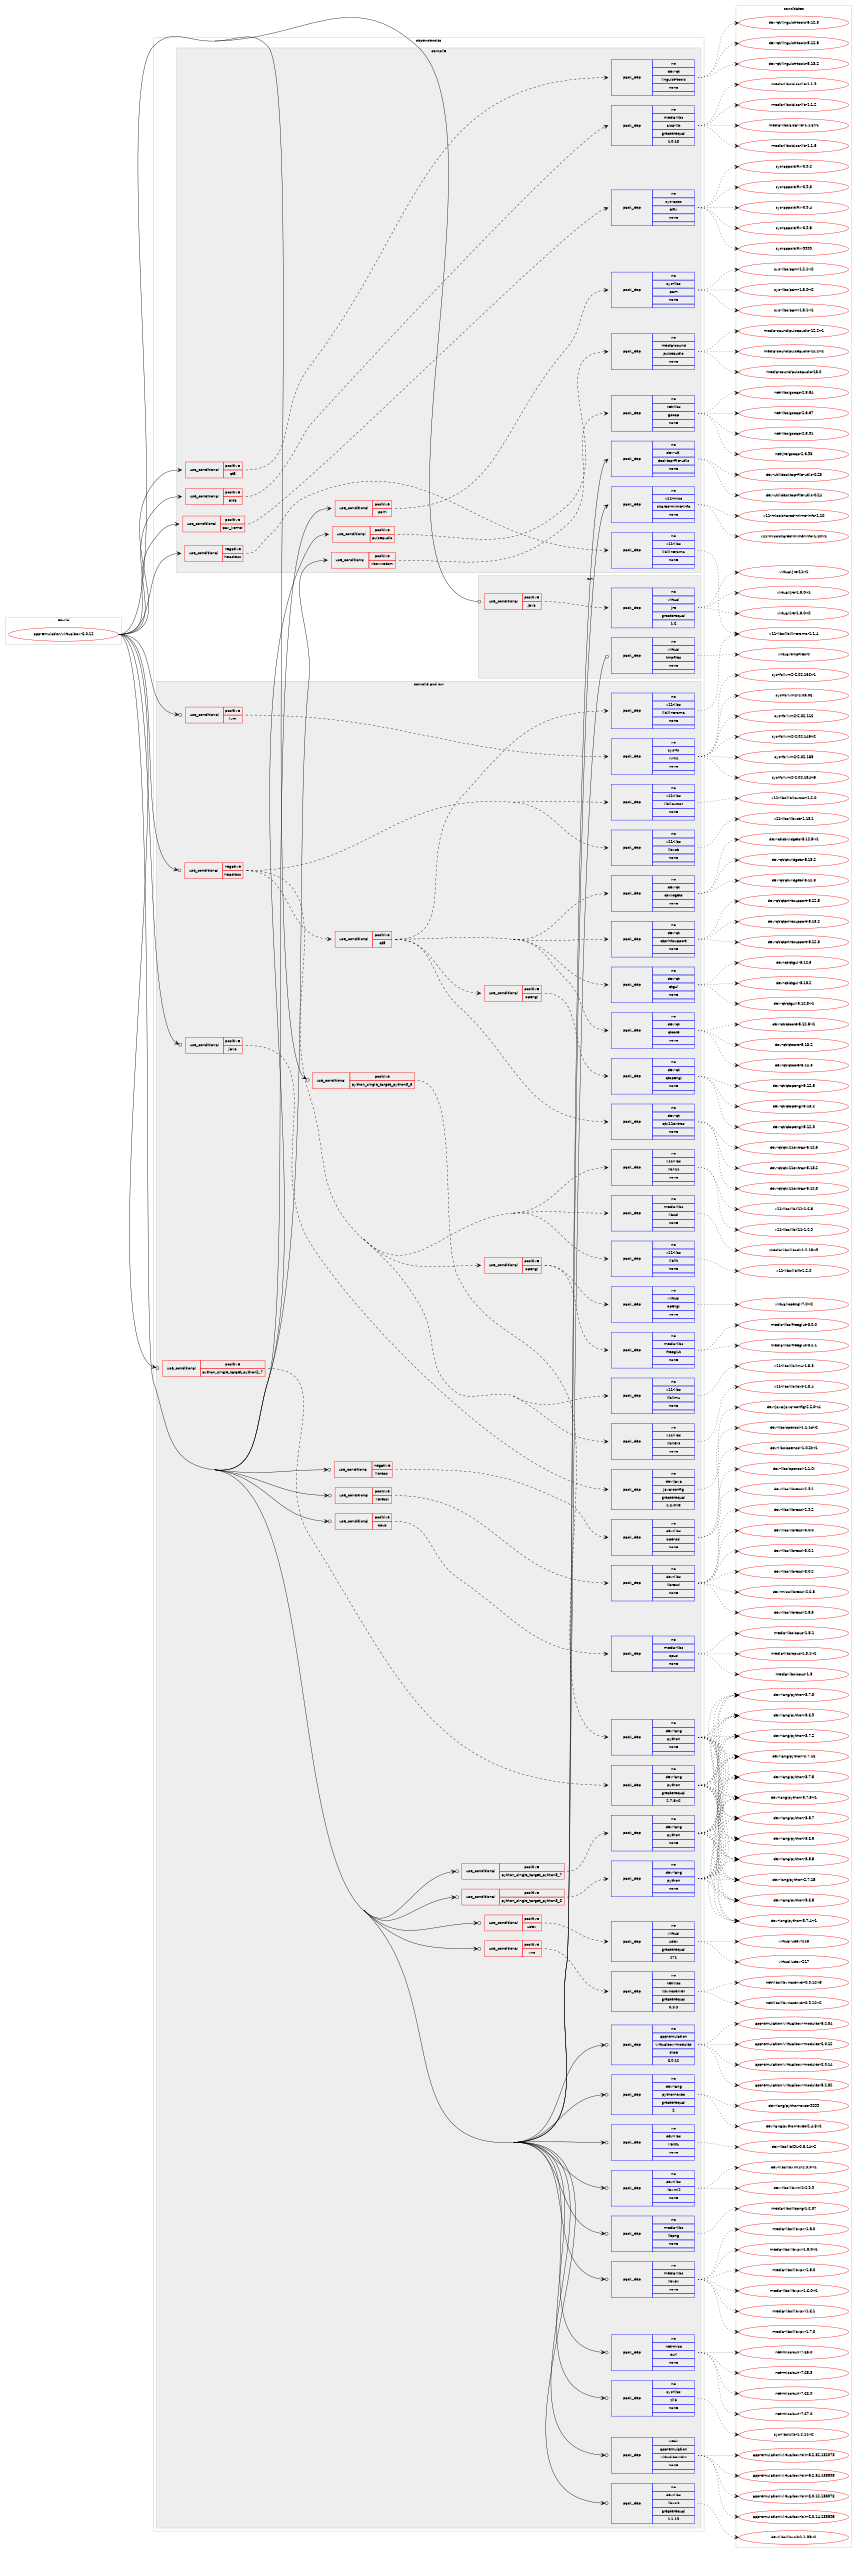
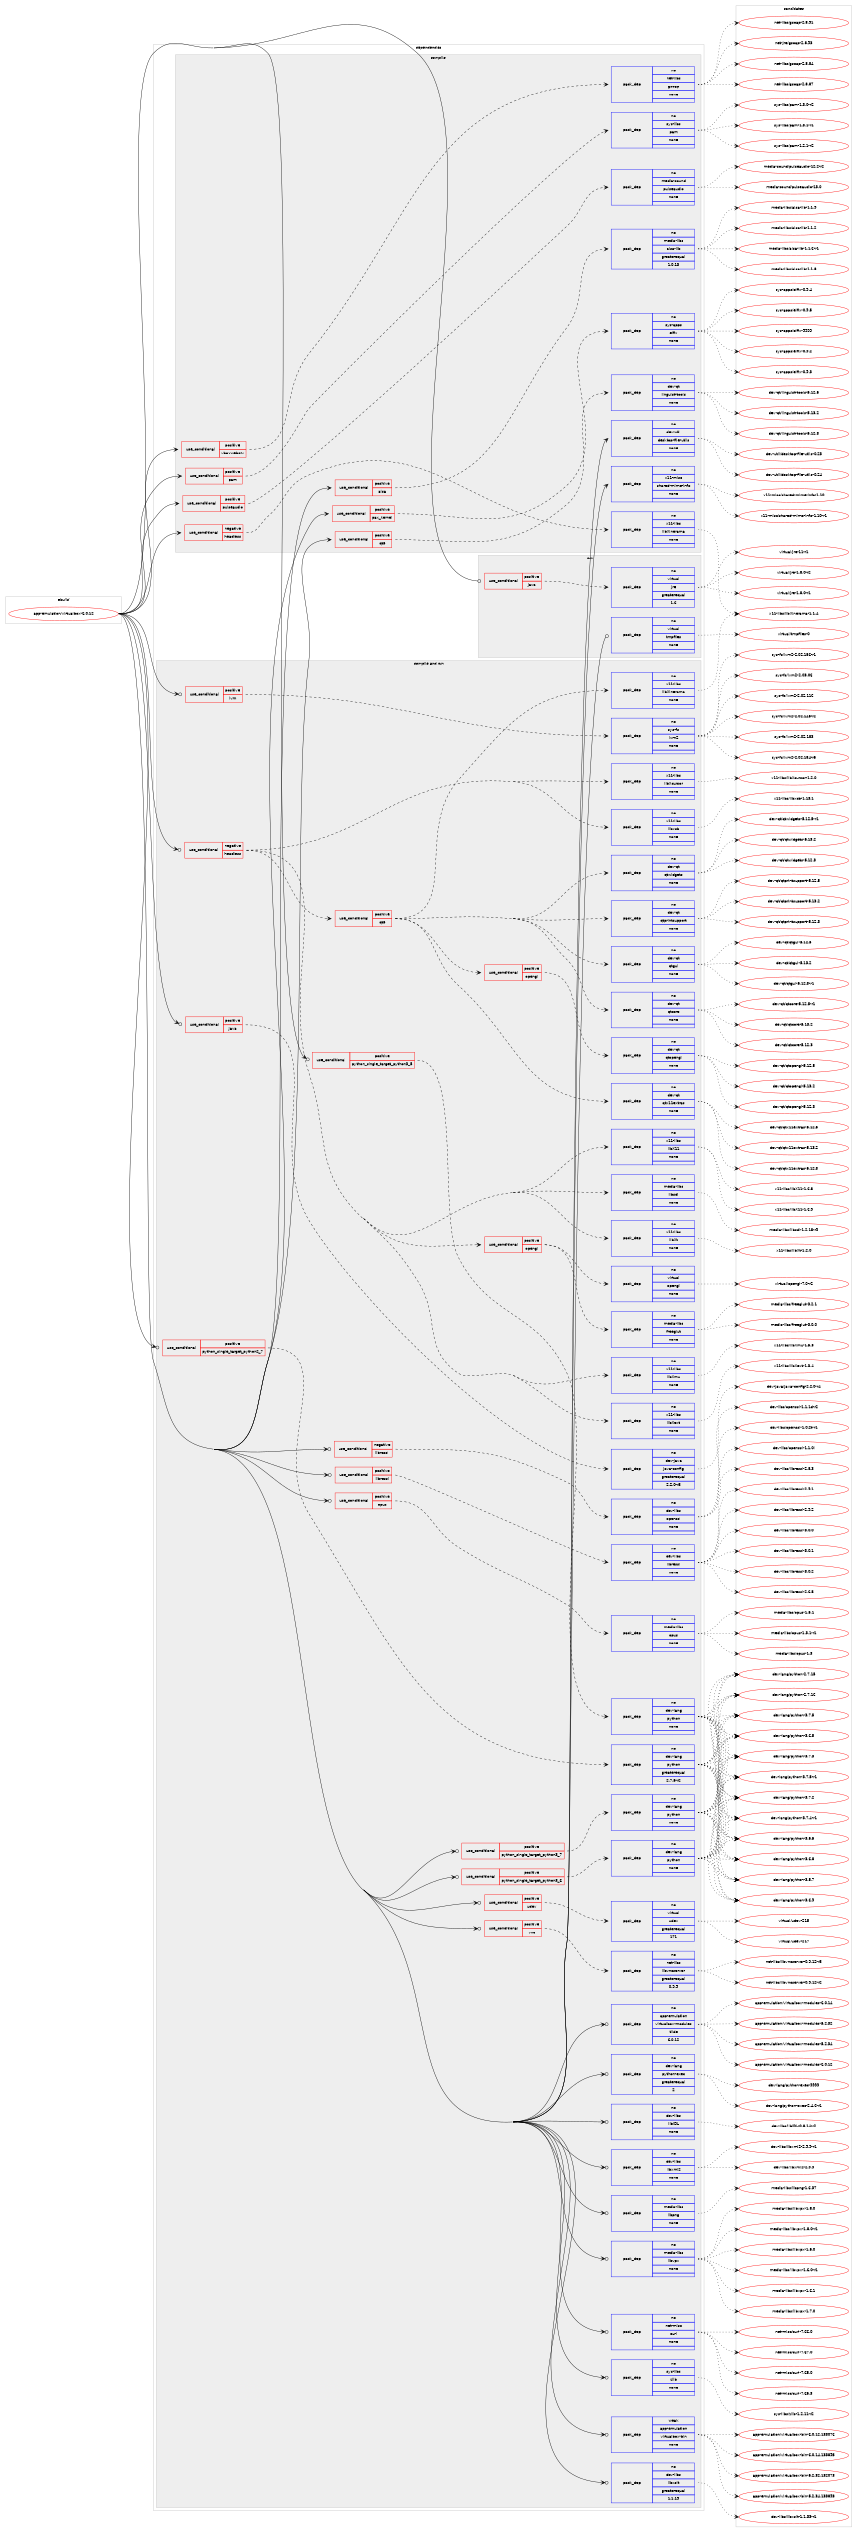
node "media-sound/pulseaudio-12.2-r1": removed
node "dev-misc/libressl-2.6.5": label "dev-misc/libressl-2.6.5" -> "dev-libs/libressl-2.6.5"
